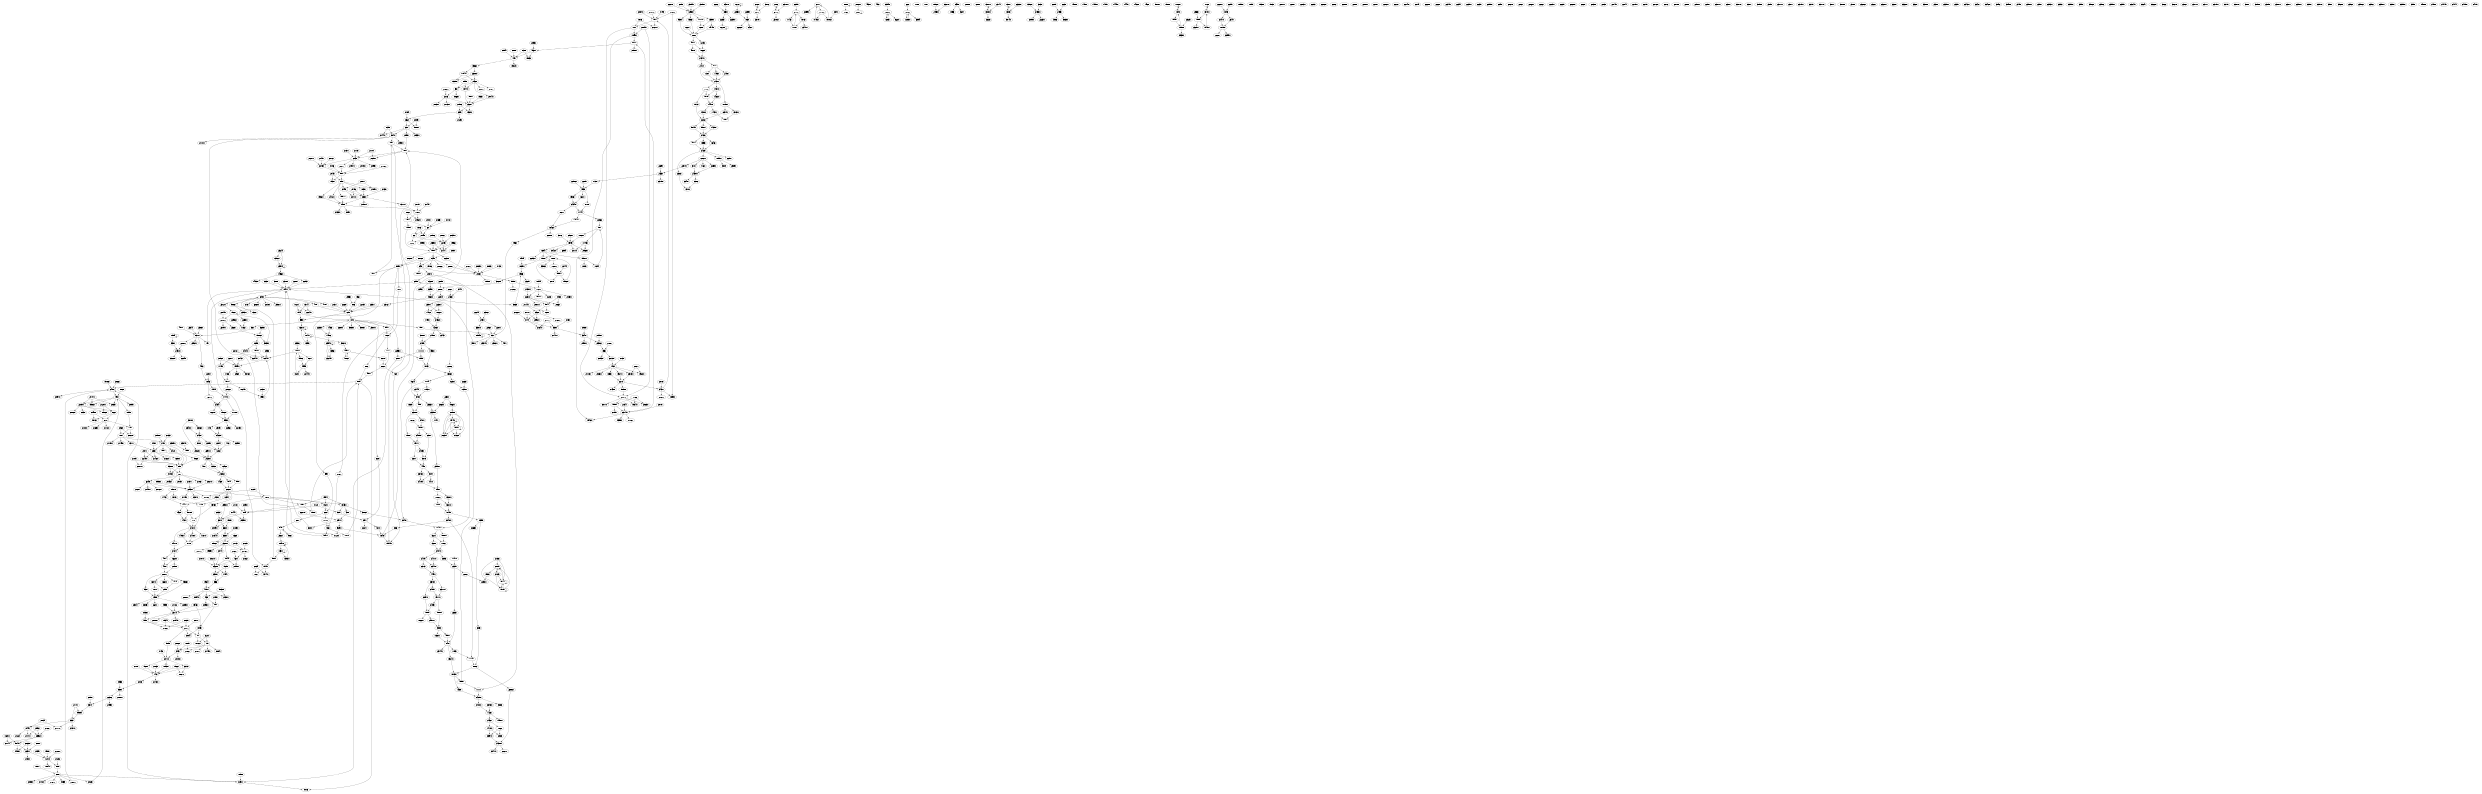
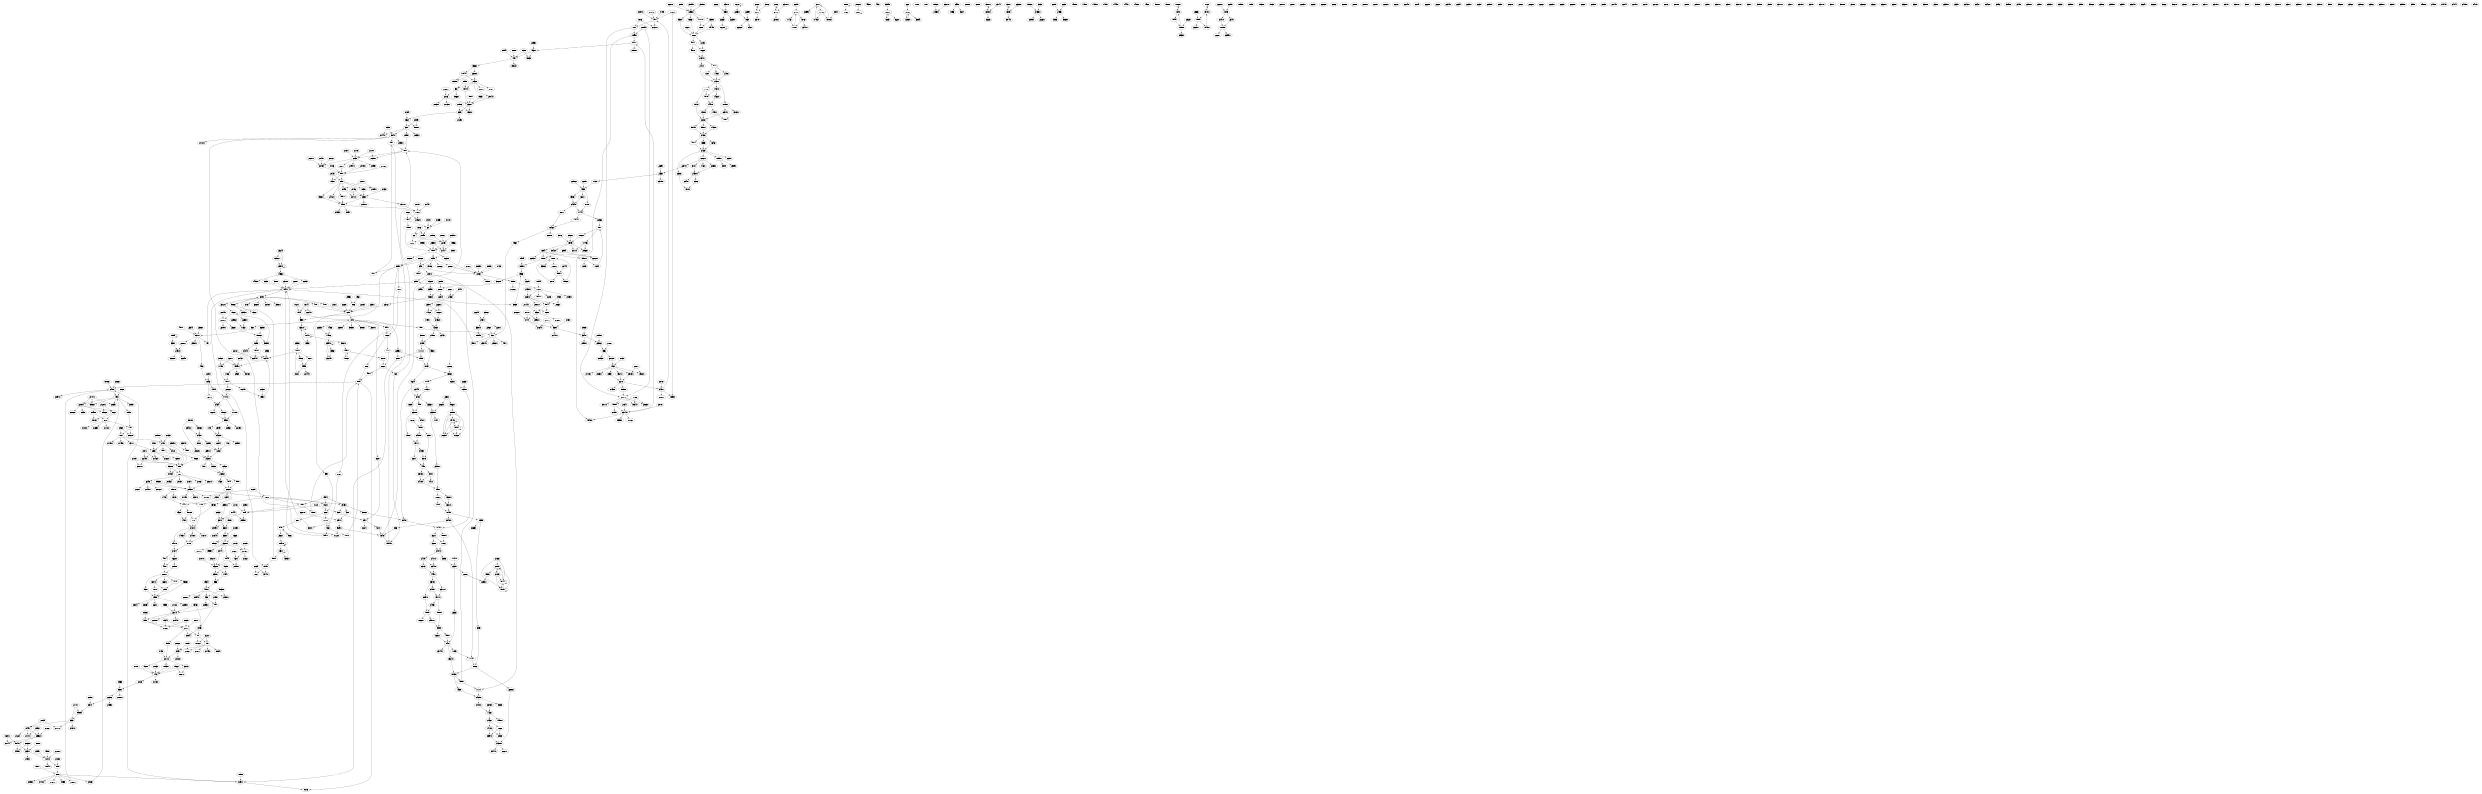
node "2272+": added
